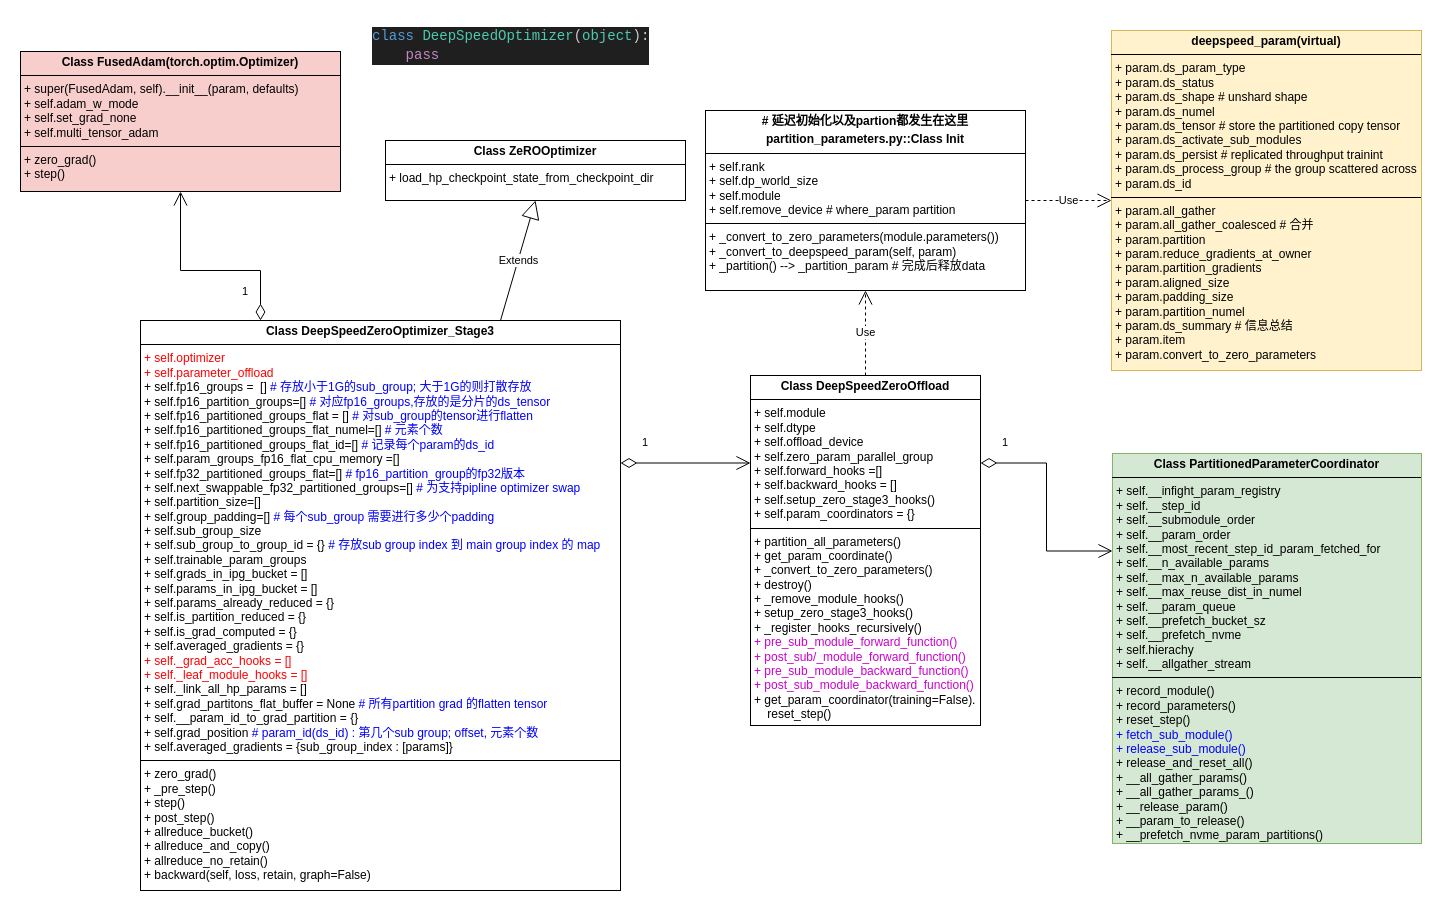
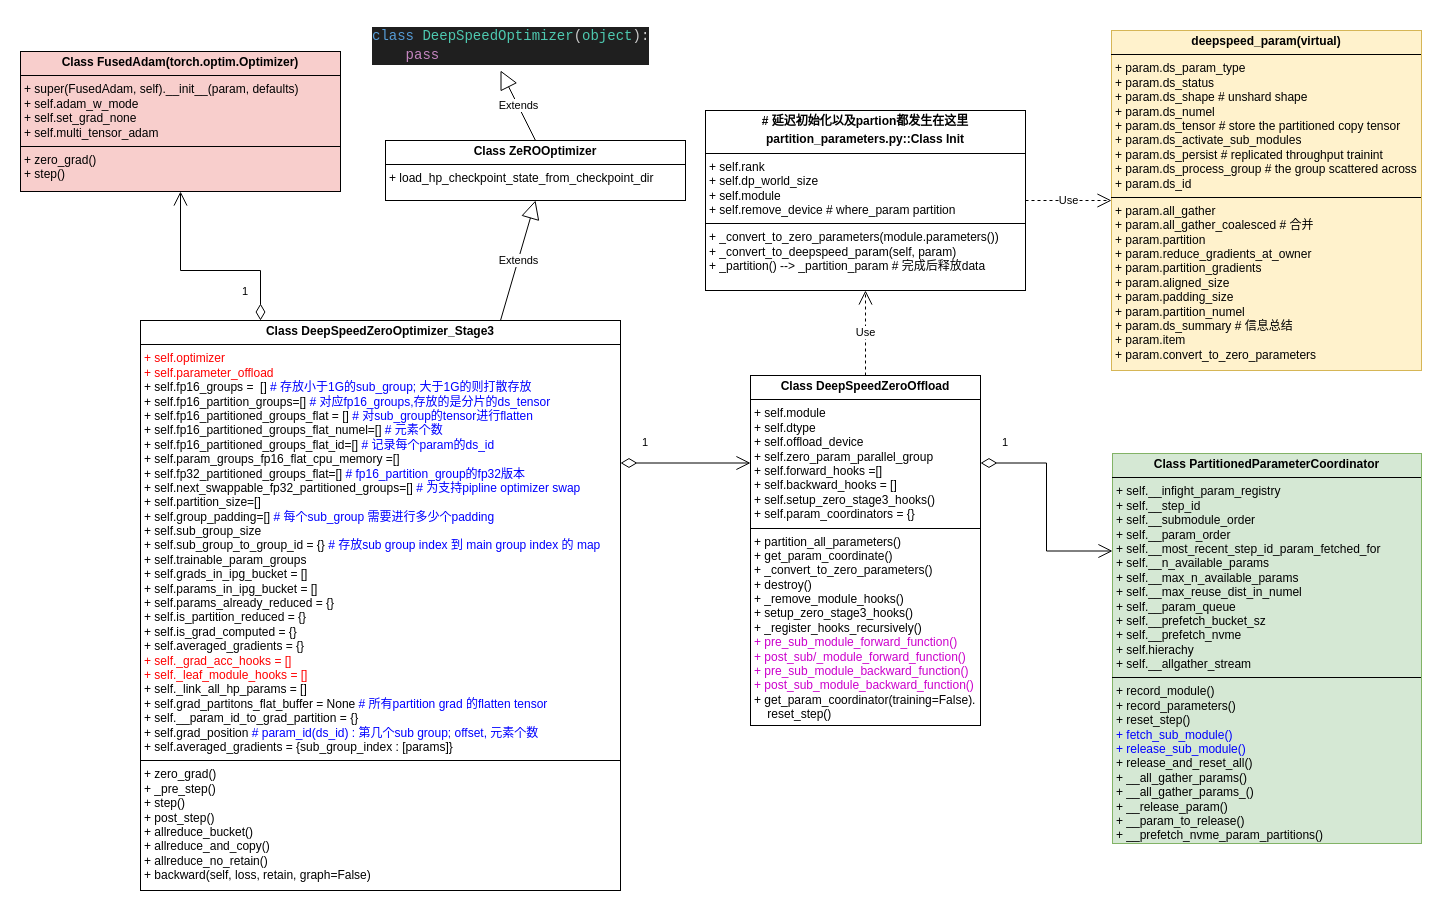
edge "Class ZeROOptimizer + load_hp_checkpoint_state_from_checkpoint_dir" -> "class DeepSpeedOptimizer(object): pass": added, label "Extends"
